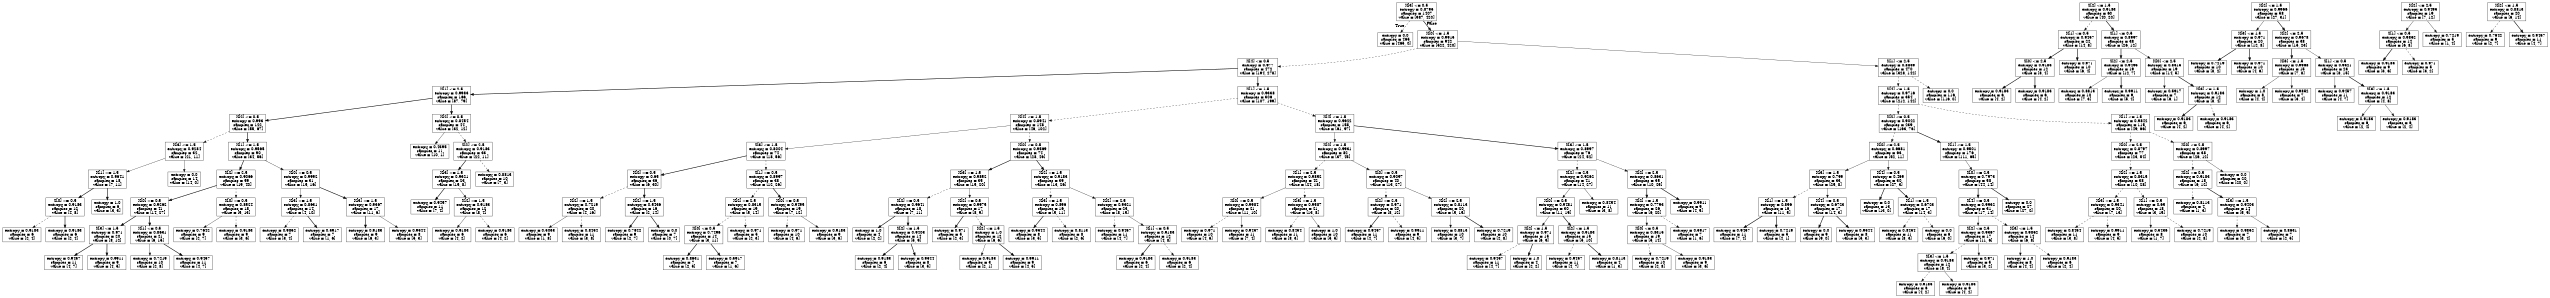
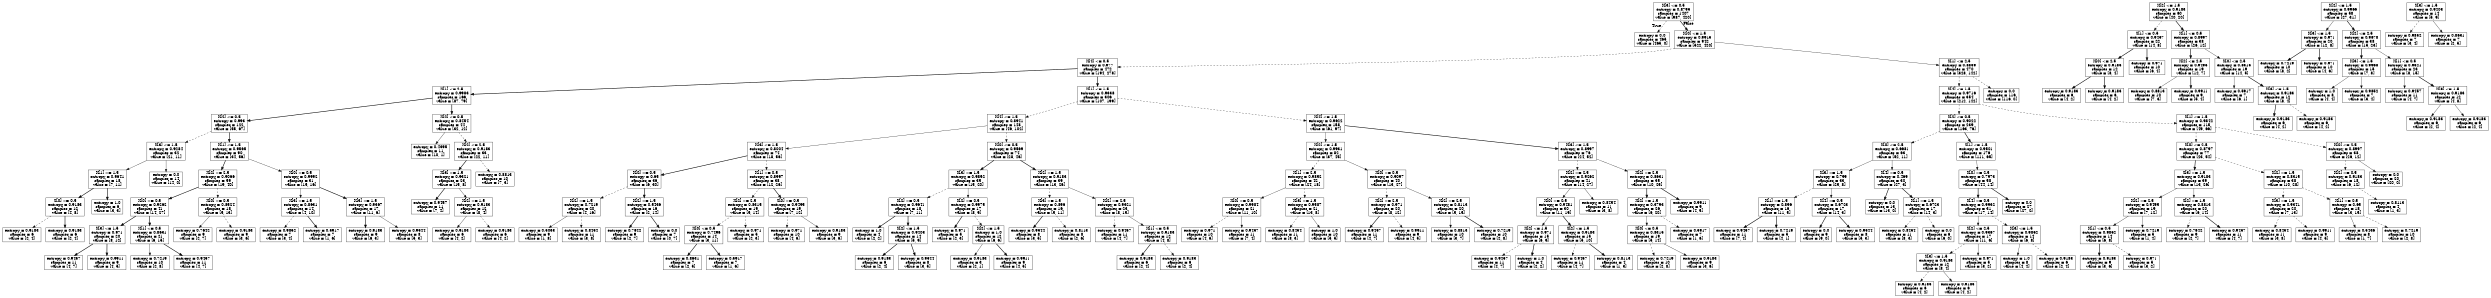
node "X[3] <= 1.5 entropy = 0.9183 samples = 39 value = [13, 26]": added
edge "X[2] <= 0.5 entropy = 0.9183 samples = 18 value = [6, 12]" -> "X[3] <= 1.5 entropy = 0.9403 samples = 14 value = [5, 9]": removed
node "X[2] <= 1.5 entropy = 0.7793 samples = 26 value = [6, 20]": label "X[2] <= 1.5 entropy = 0.7793 samples = 26 value = [6, 20]" -> "X[2] <= 1.5 entropy = 0.3793 samples = 26 value = [6, 20]"
